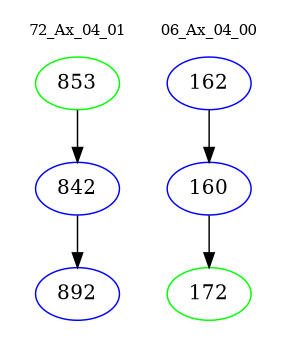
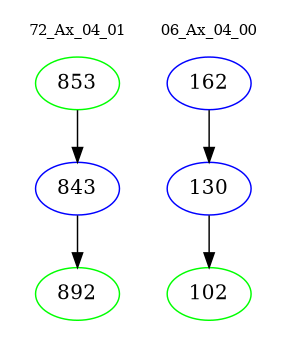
node "842": label "842" -> "843"
node "160": label "160" -> "130"
node "892": color blue -> green
node "172": label "172" -> "102"
